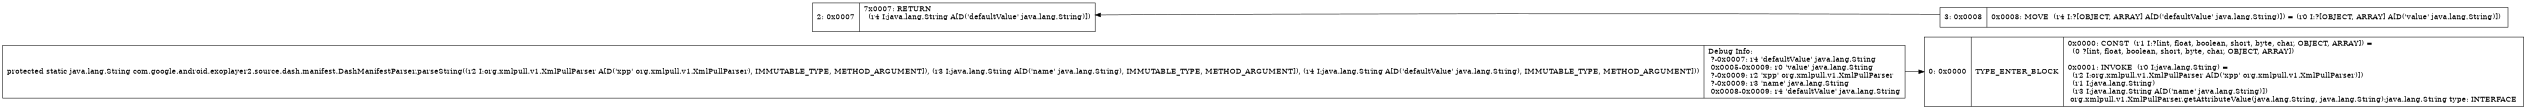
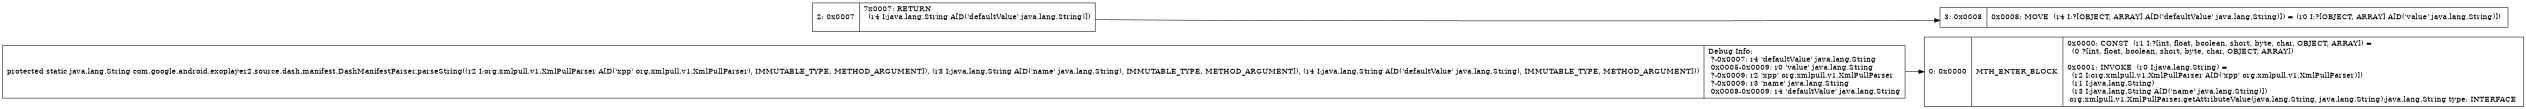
edge "3: 0x0008" -> "2: 0x0007": reversed
node "0: 0x0000": text "TYPE_ENTER_BLOCK" -> "MTH_ENTER_BLOCK"
